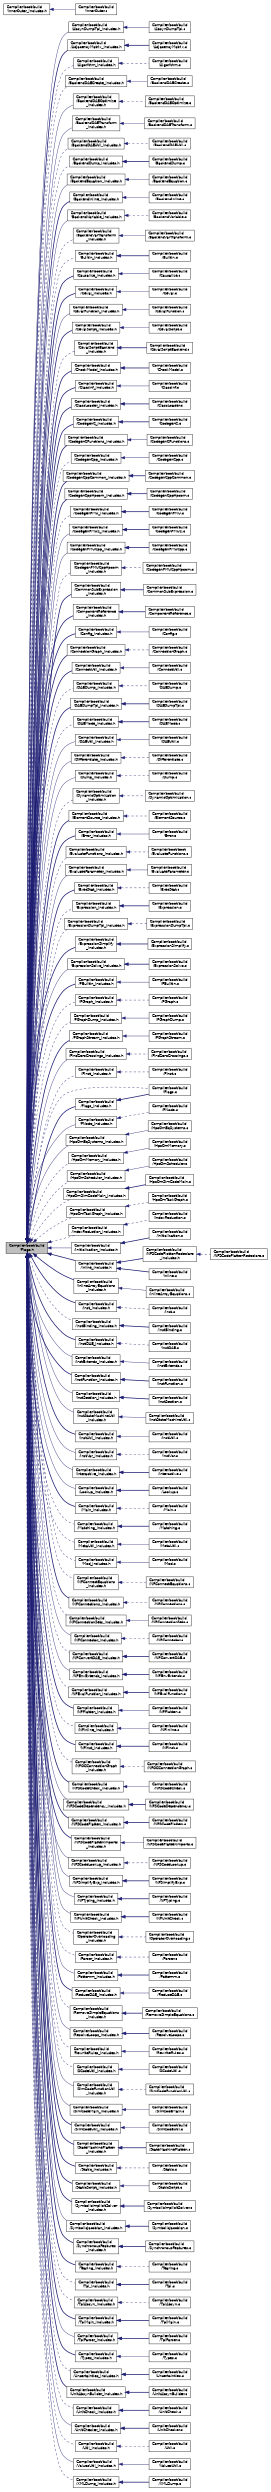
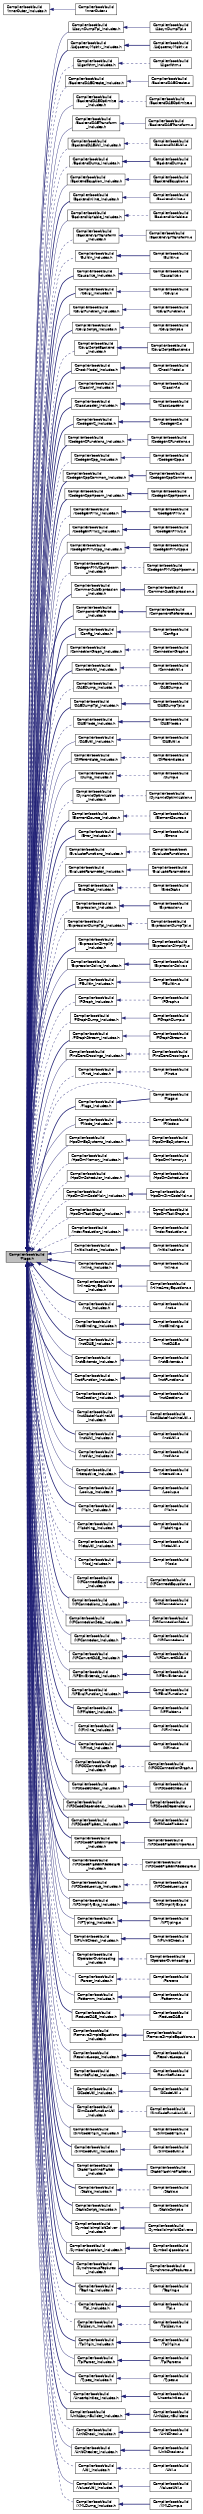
edge "Compiler/boot/build /NFSCodeFlattenRedeclare _includes.h" -> "Compiler/boot/build /Inline_includes.h": now "Compiler/boot/build /NFSCodeFlattenRedeclare _includes.h" -> "Compiler/boot/build /Flags.h"
